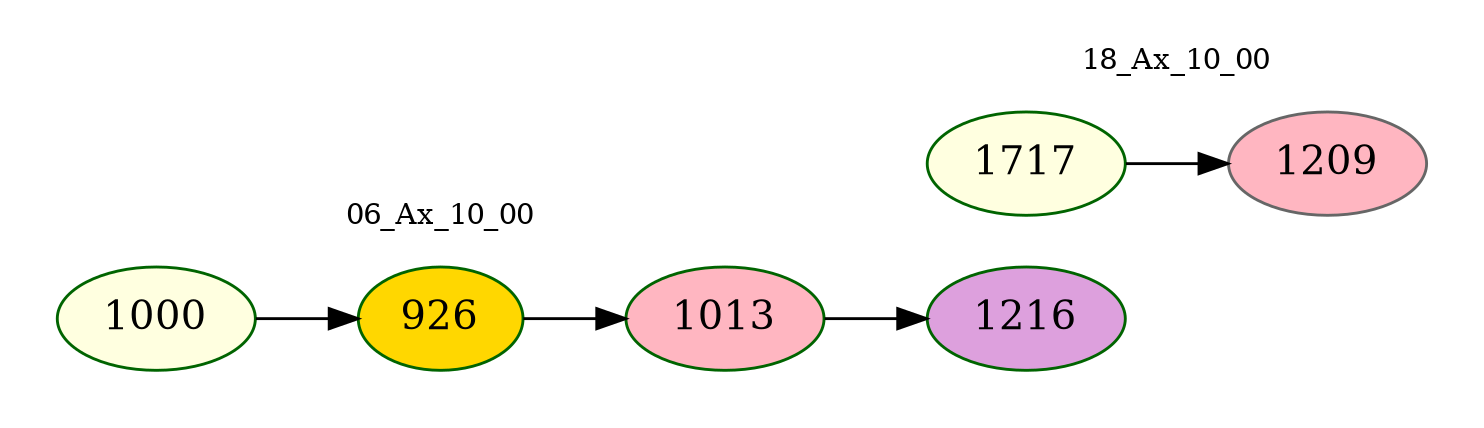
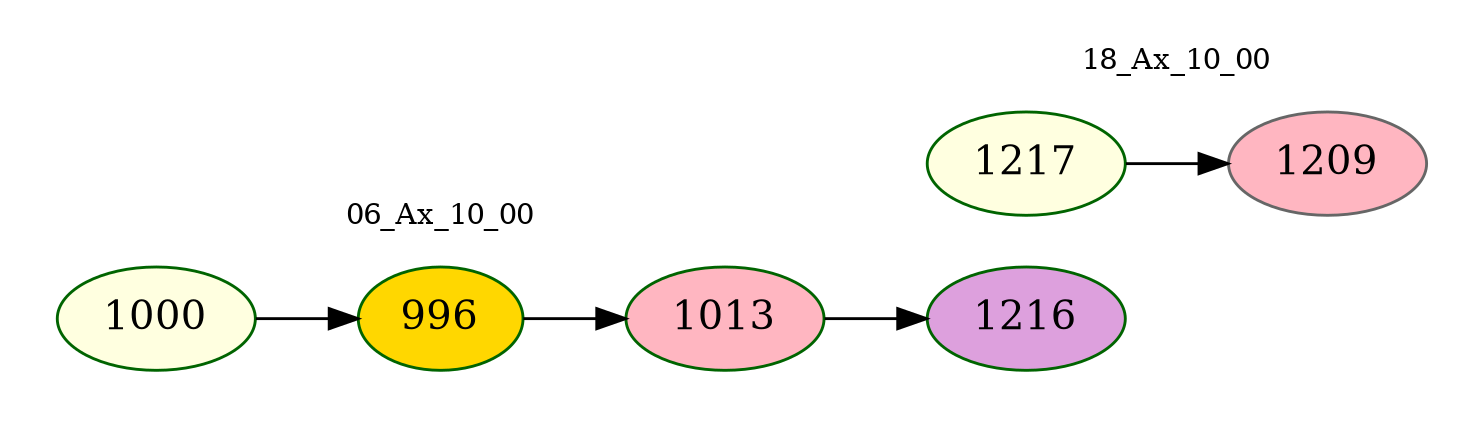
node "1717": label "1717" -> "1217"
node "926": label "926" -> "996"
